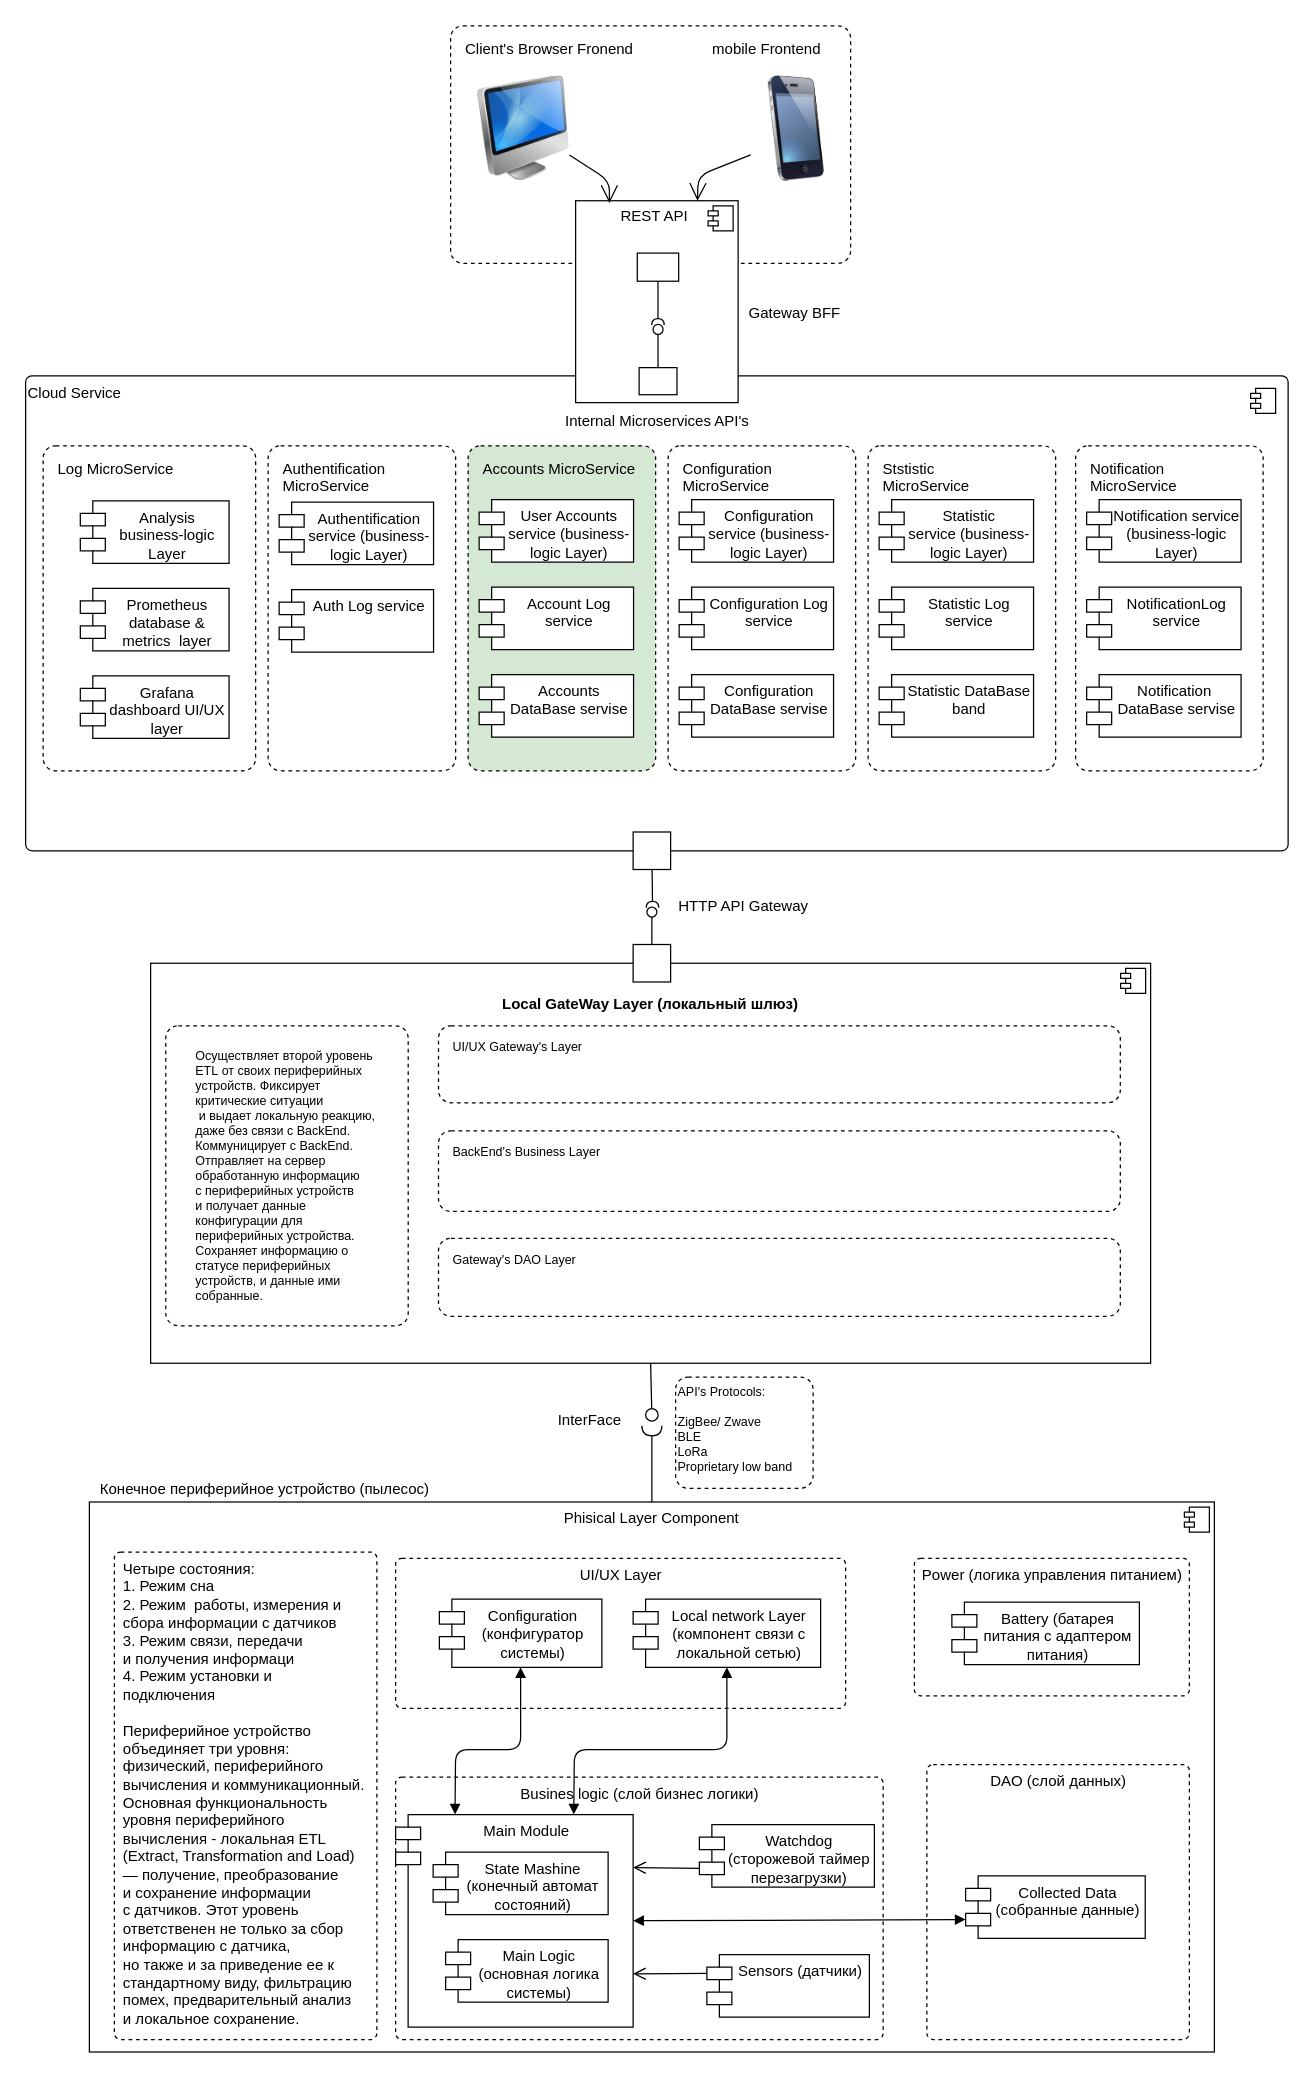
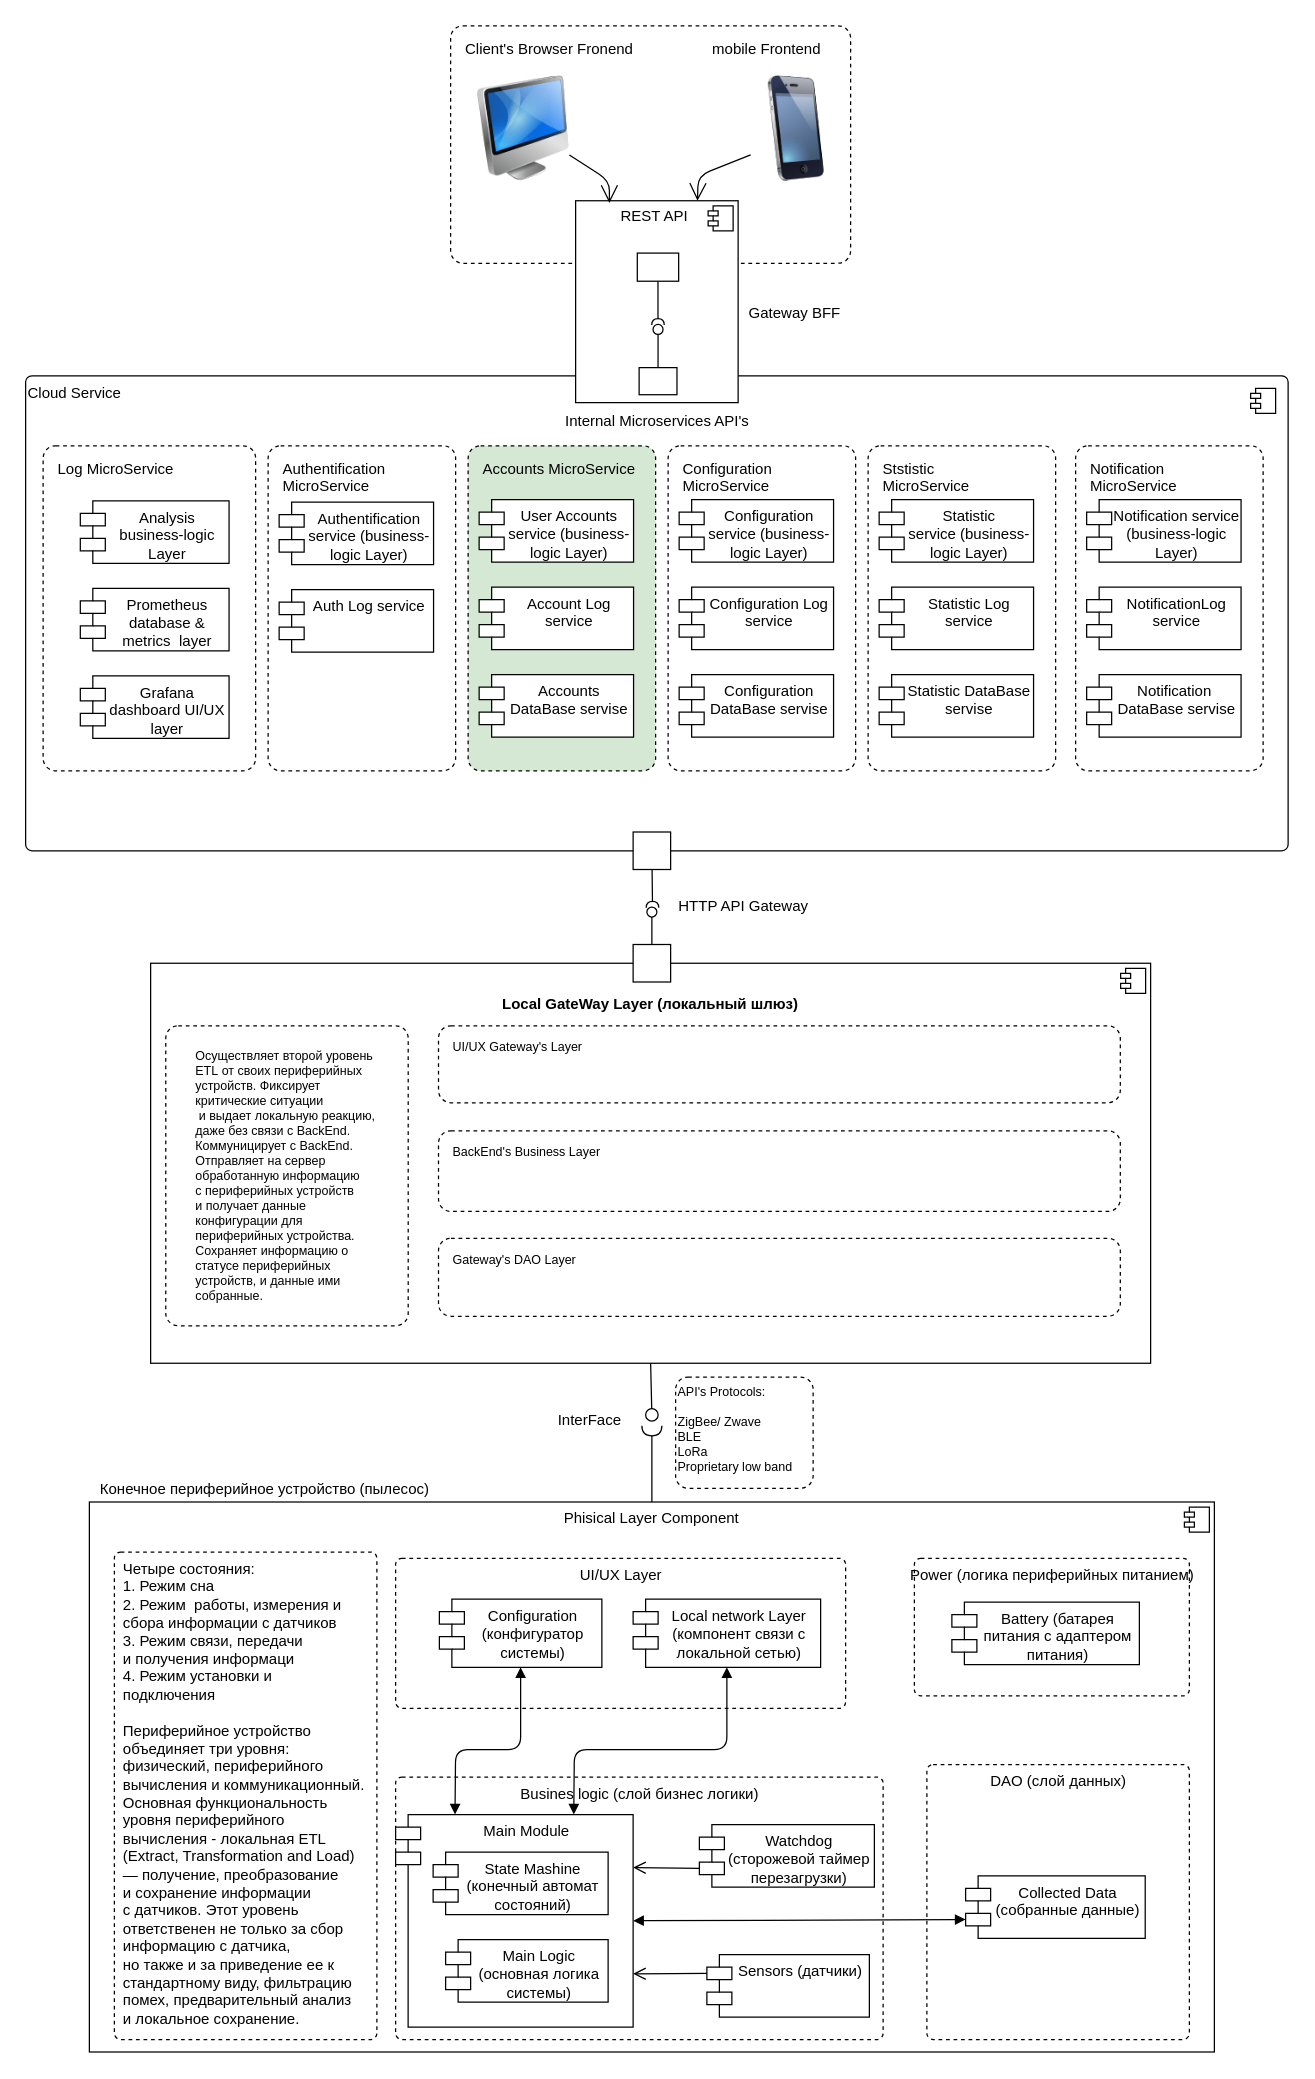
node "Statistic DataBase band": label "Statistic DataBase band" -> "Statistic DataBase servise"
node "Power (логика управления питанием)": label "Power (логика управления питанием)" -> "Power (логика периферийных питанием)"
